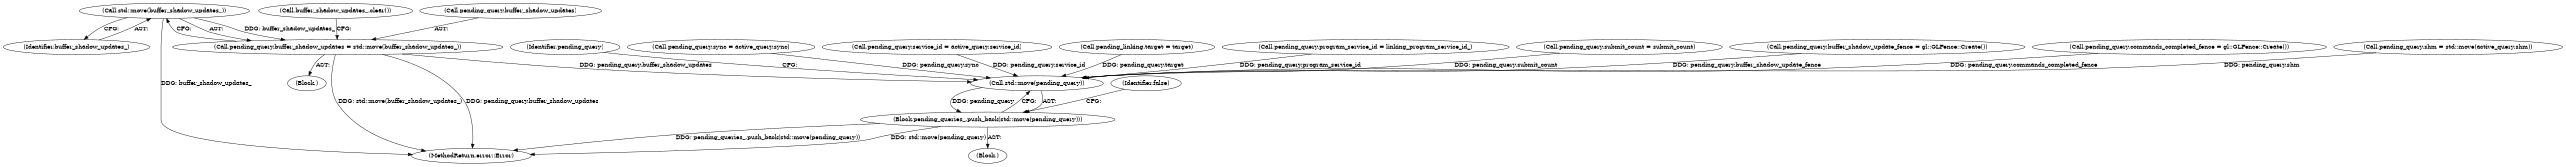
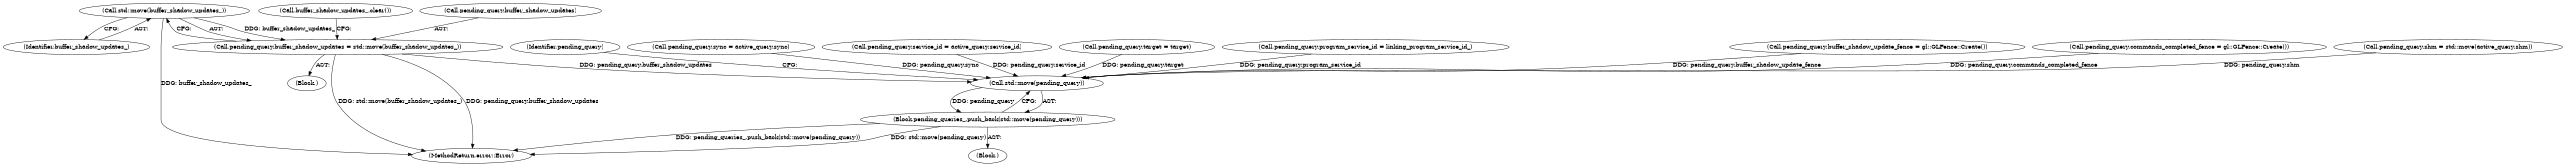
node "(Call,pending_linking.target = target)": label "(Call,pending_linking.target = target)" -> "(Call,pending_query.target = target)"
node "(Call,pending_query.submit_count = submit_count)": removed
node "(Identifier,false)": removed
